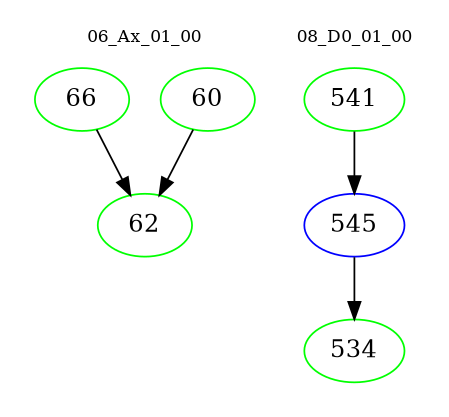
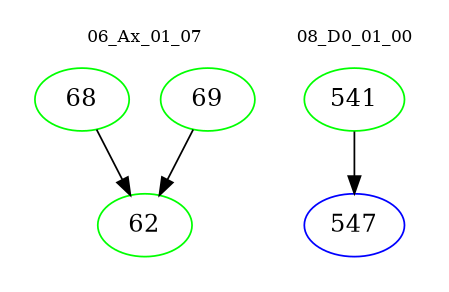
cluster "06_Ax_01_00": label "06_Ax_01_00" -> "06_Ax_01_07"
node "66": label "66" -> "68"
node "60": label "60" -> "69"
node "545": label "545" -> "547"
node "534": removed
